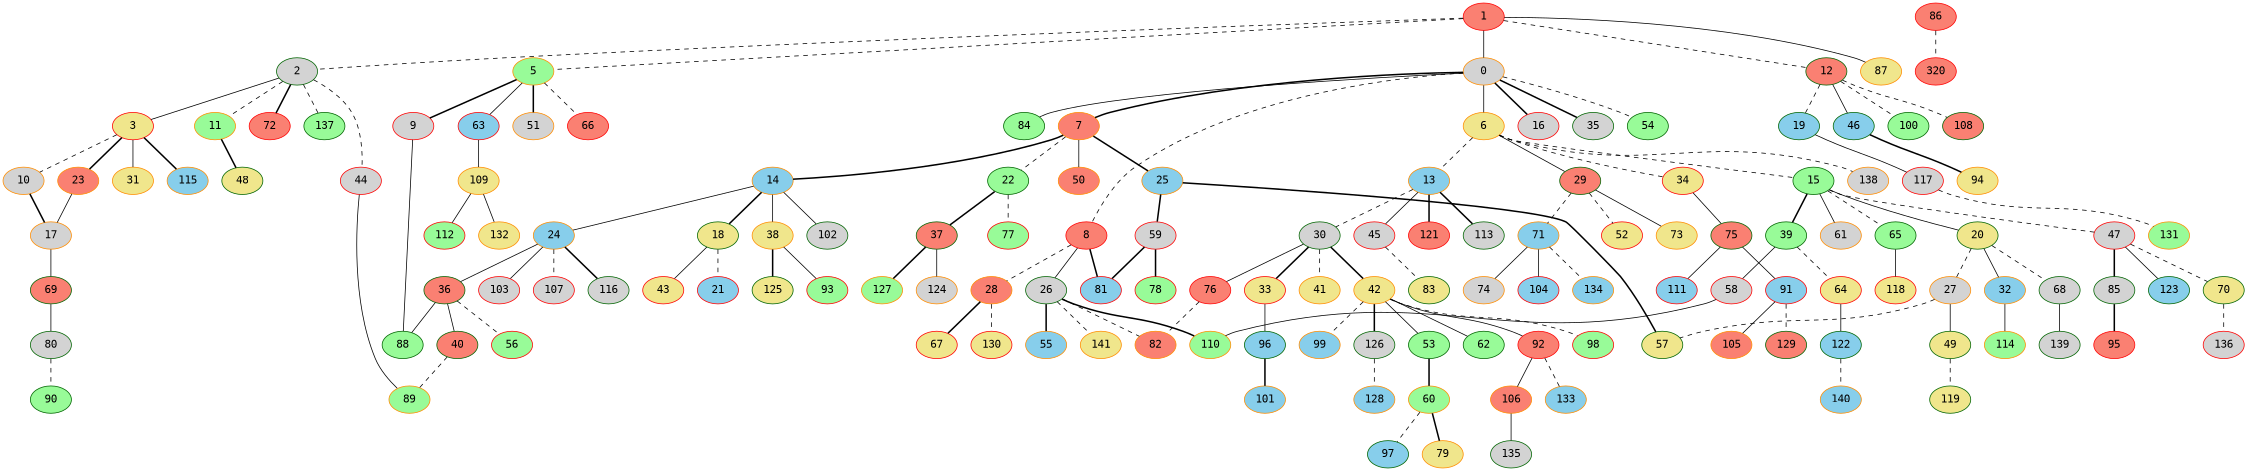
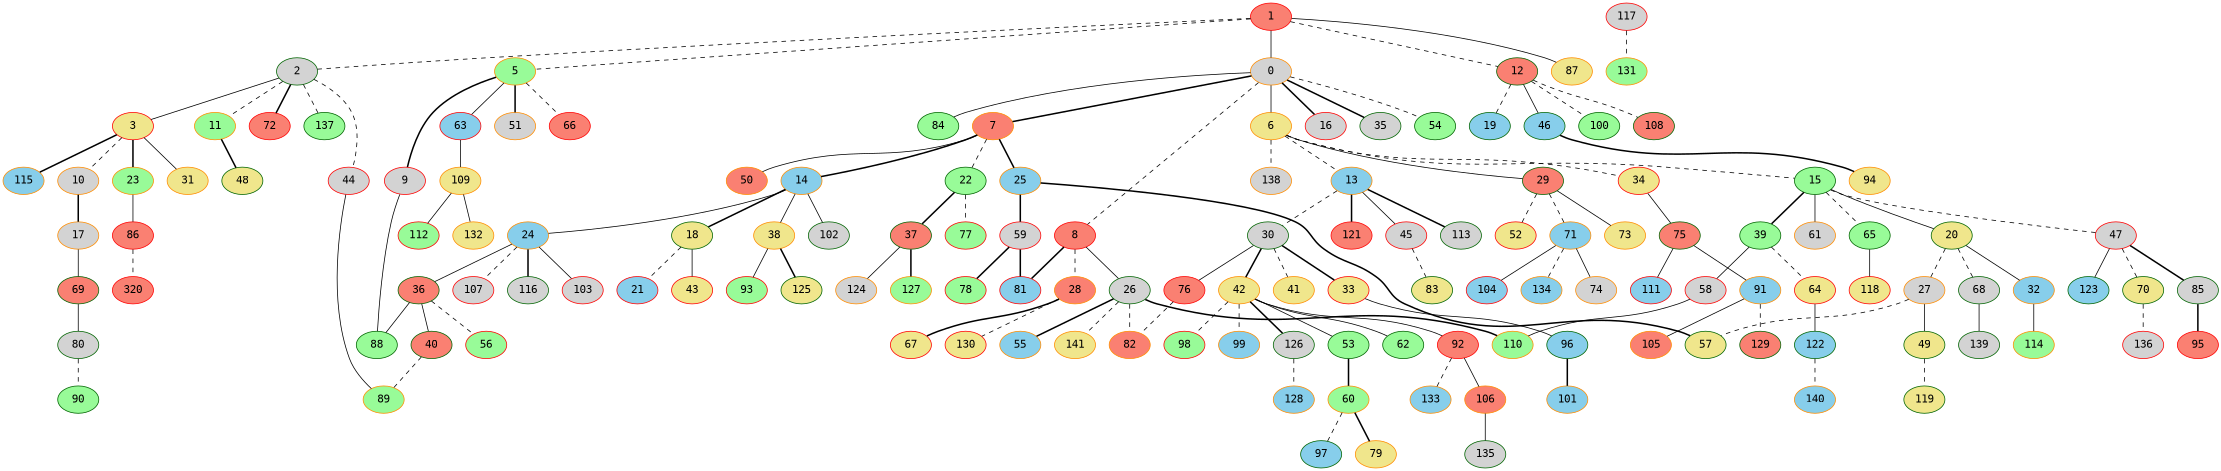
edge "19" -- "117": removed
node "23": fillcolor salmon -> palegreen
edge "23" -- "17": now "23" -- "86"
node "91": color red -> darkorange
